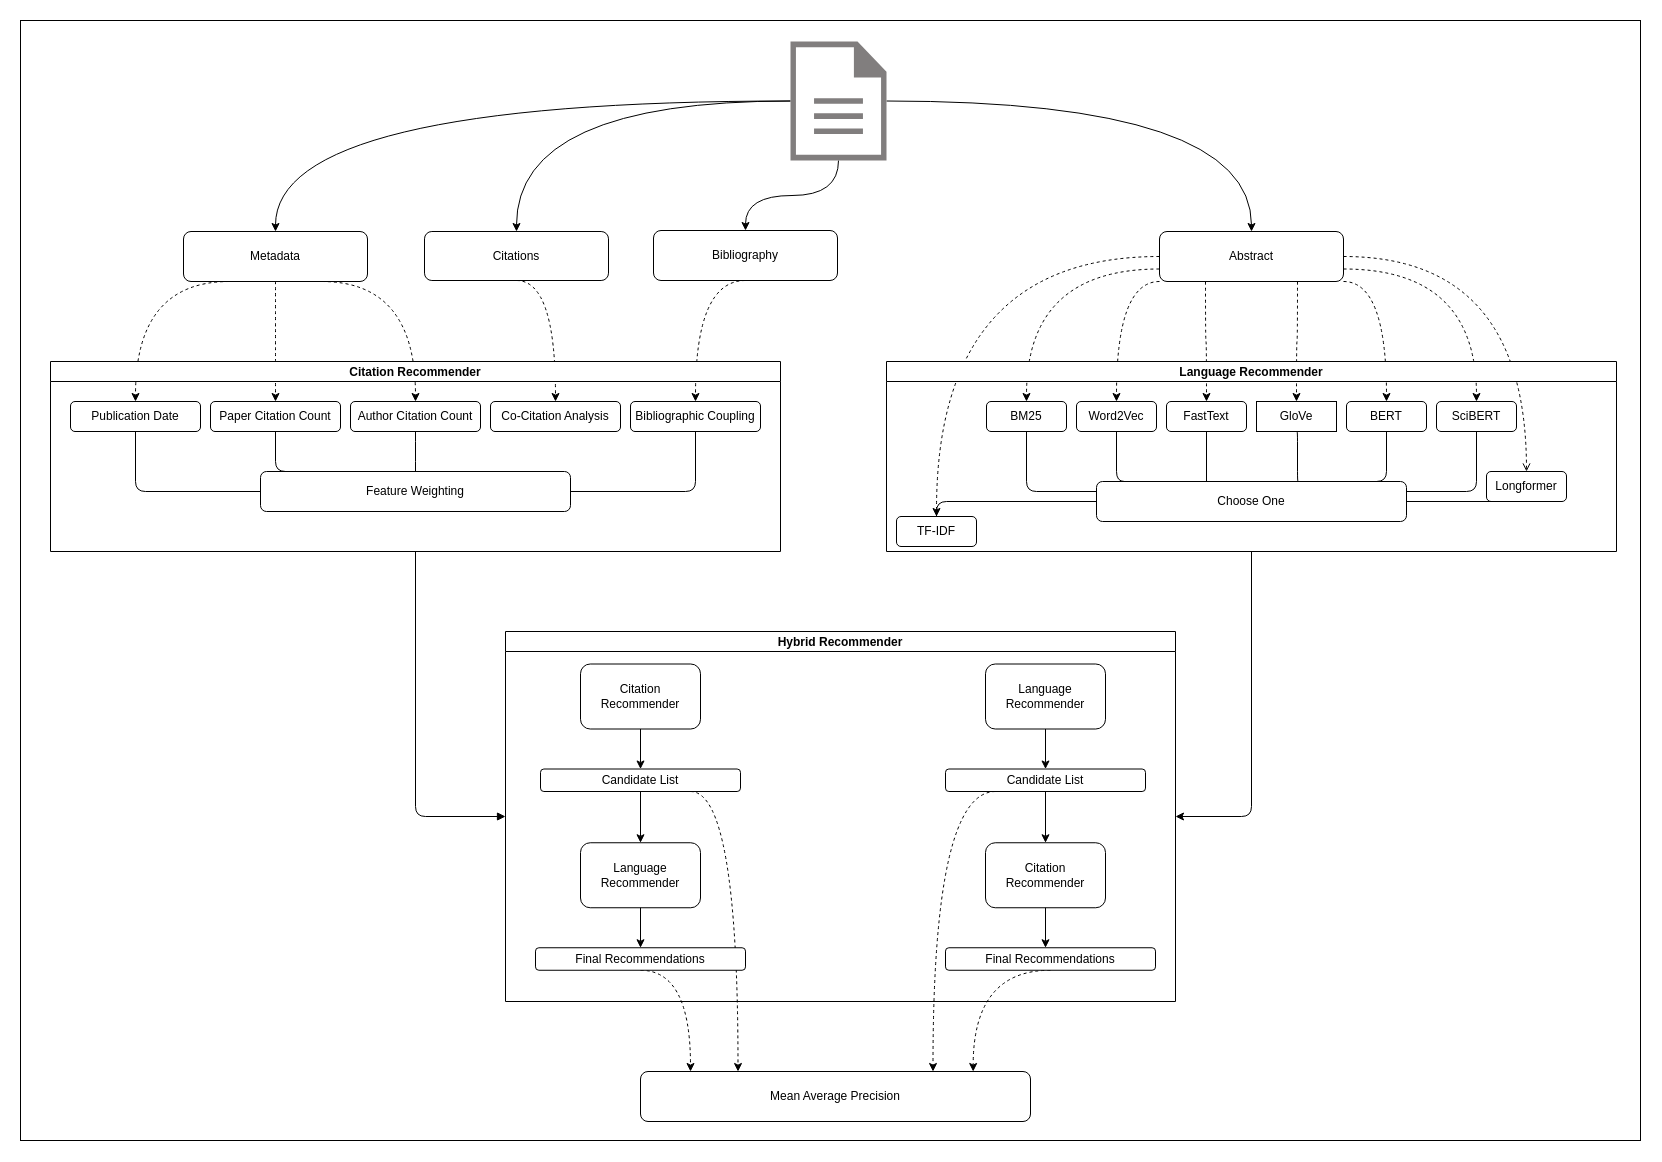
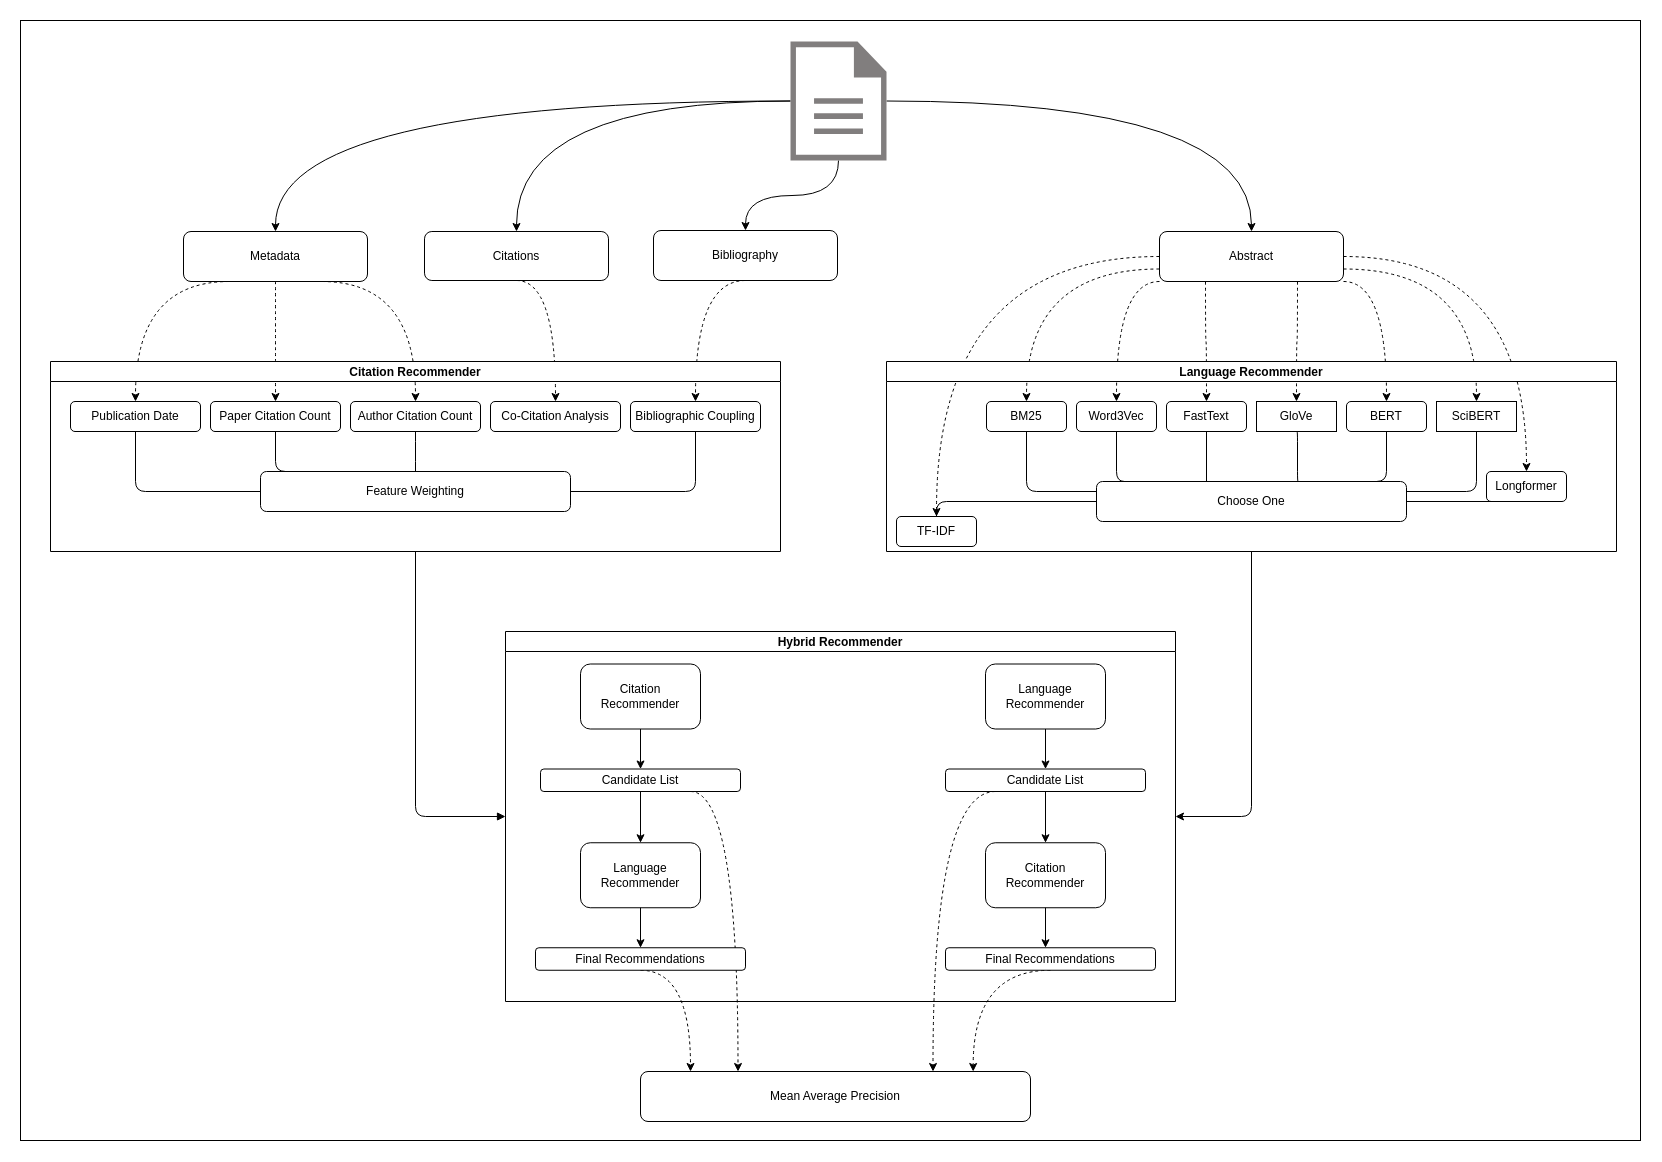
node "Word2Vec": label "Word2Vec" -> "Word3Vec"
node "SciBERT": shape rounded rectangle -> rectangle
edge "Abstract" -> "Longformer": arrowhead open -> classic
